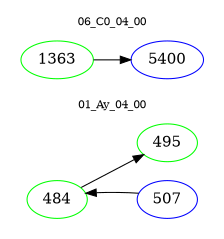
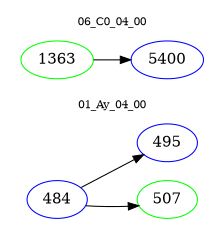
node "495": color green -> blue
edge "507" -> "484": reversed
node "484": color green -> blue
node "507": color blue -> green
